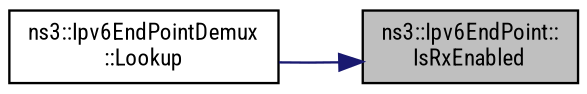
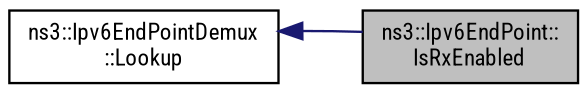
edge "ns3::Ipv6EndPointDemux ::Lookup" -> "ns3::Ipv6EndPoint:: IsRxEnabled": reversed
